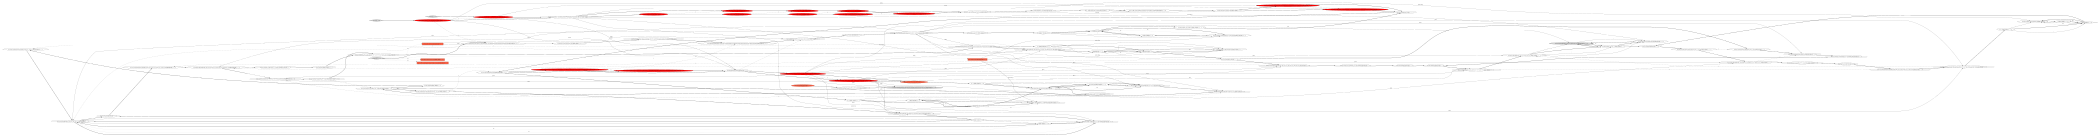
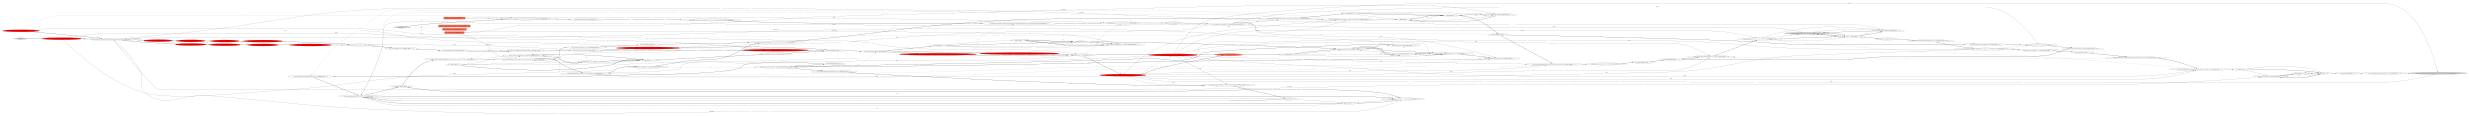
edge "i < 3@@@74@@@['1', '1', '0']" -> "driver.flushState()@@@64@@@['1', '1', '0']": now "i < 3@@@74@@@['1', '1', '0']" -> "driver.flushState()@@@78@@@['1', '1', '0']"
node "testJoin['1', '0', '0']": removed
node "getter.init(driver.context())@@@10@@@['0', '0', '1']": removed
node "driver.flushState()@@@78@@@['1', '1', '0']": fillcolor tomato -> white
